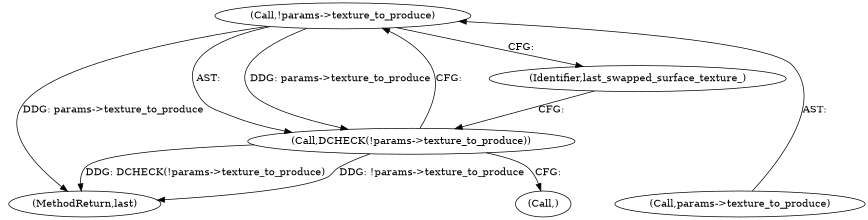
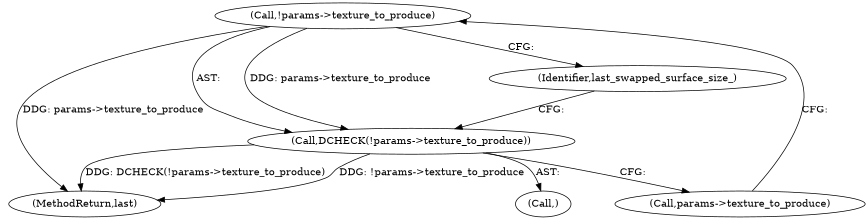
edge "(Call,DCHECK(!params->texture_to_produce))" -> "(Call,!params->texture_to_produce)": now "(Call,DCHECK(!params->texture_to_produce))" -> "(Call,params->texture_to_produce)"
node "(Identifier,last_swapped_surface_texture_)": label "(Identifier,last_swapped_surface_texture_)" -> "(Identifier,last_swapped_surface_size_)"
edge "(Call,params->texture_to_produce)" -> "(Call,!params->texture_to_produce)": label "AST: " -> "CFG: "
edge "(Call,DCHECK(!params->texture_to_produce))" -> "(Call,)": label "CFG: " -> "AST: "
